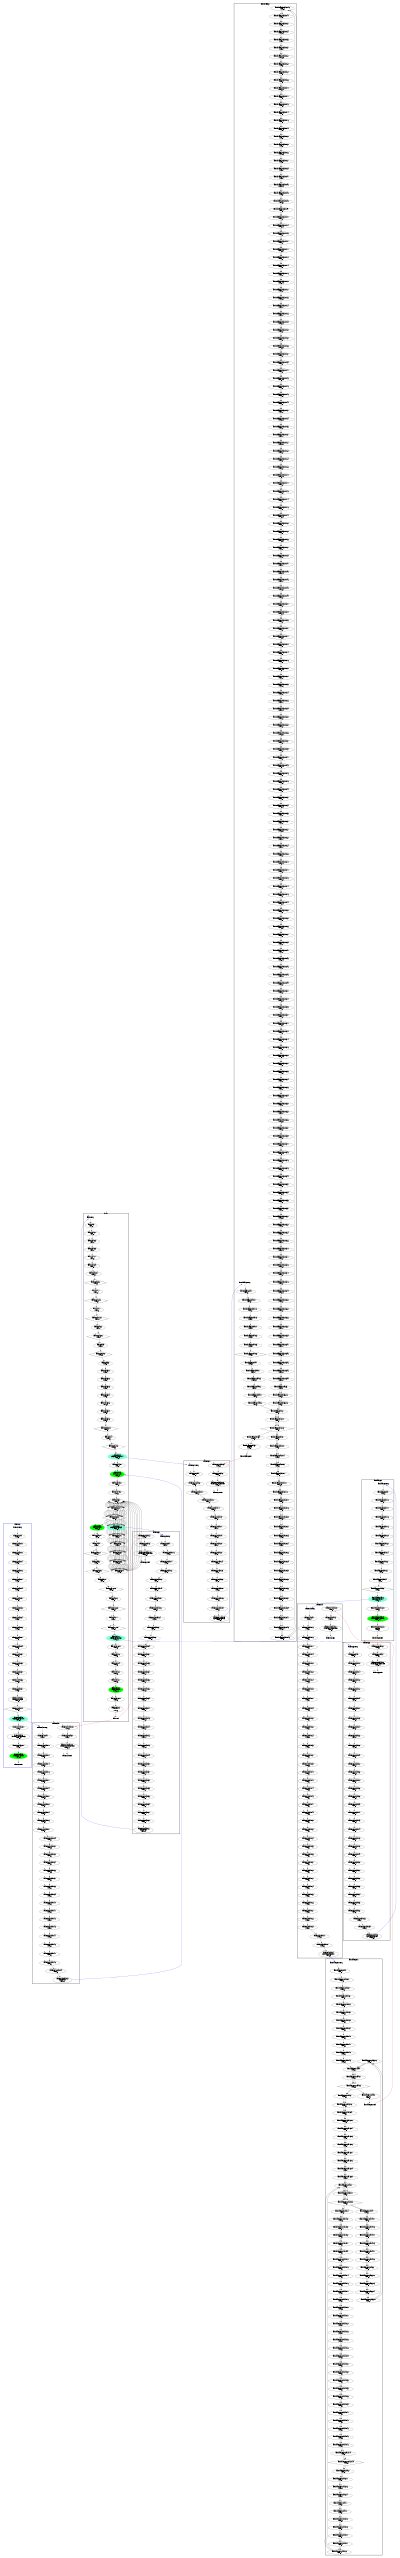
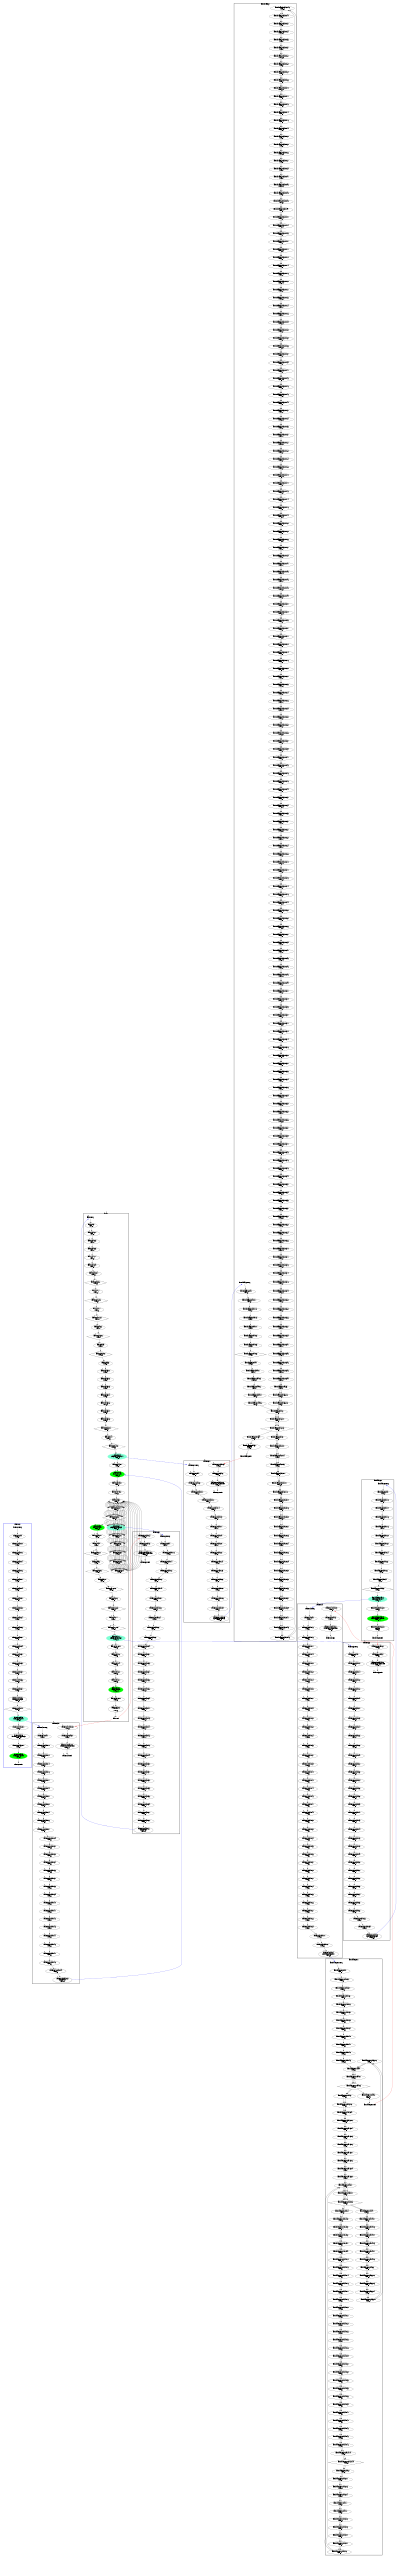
node "_thrFunc1___bb20 CREATE _taskFunc40_ WCET=13": label "_thrFunc1___bb20 CREATE _taskFunc40_ WCET=13" -> "_thrFunc1___bb20 WCET _taskFunc40_ WCET=13"
